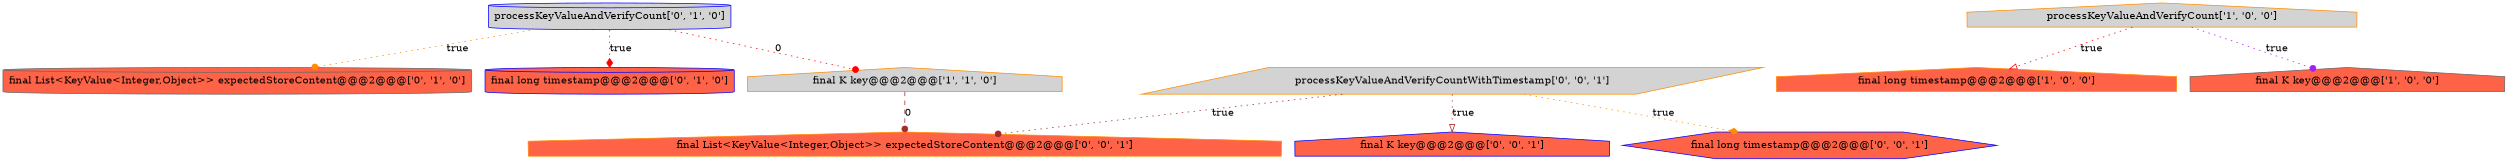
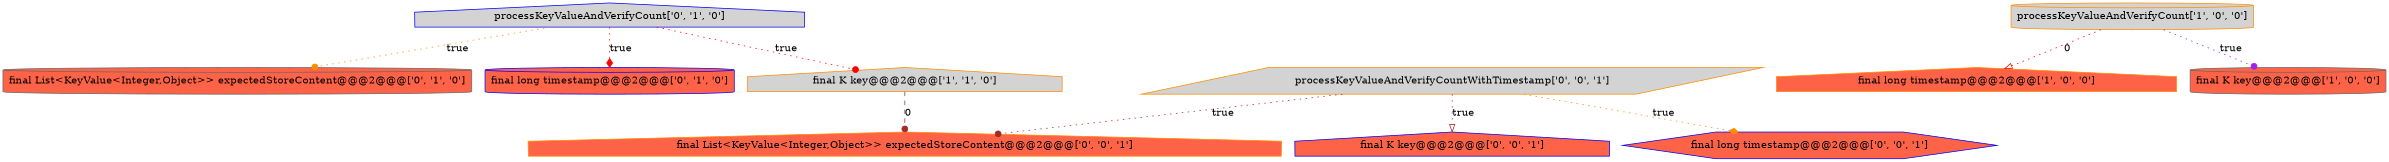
node "processKeyValueAndVerifyCount['0', '1', '0']": shape cylinder -> house
node "processKeyValueAndVerifyCount['1', '0', '0']": shape house -> cylinder
edge "processKeyValueAndVerifyCount['0', '1', '0']" -> "final K key@@@2@@@['1', '1', '0']": label "0" -> "true"
edge "processKeyValueAndVerifyCount['1', '0', '0']" -> "final long timestamp@@@2@@@['1', '0', '0']": label "true" -> "0"
node "final K key@@@2@@@['1', '0', '0']": shape house -> cylinder
